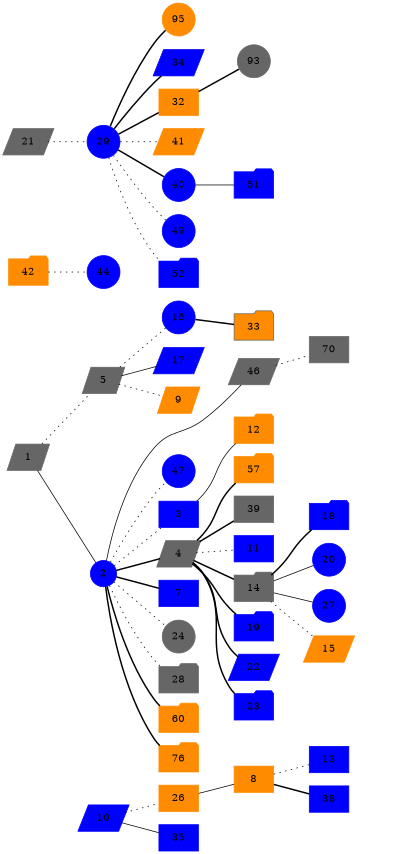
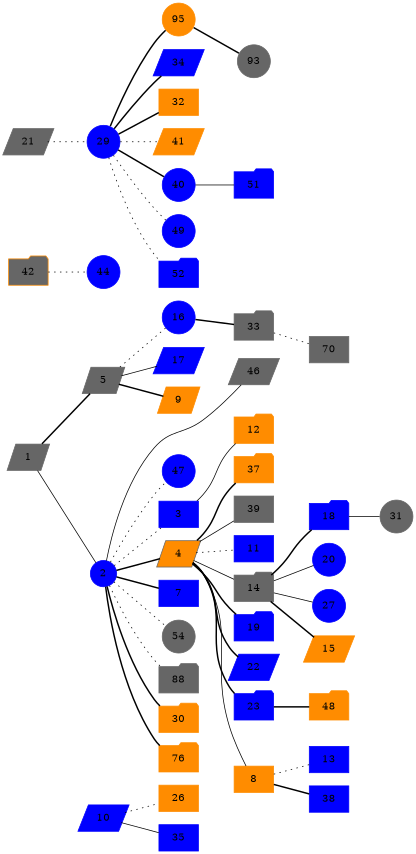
edge "93" -- "32": now "93" -- "95"
node "42": fillcolor darkorange -> gray40
node "33": fillcolor darkorange -> gray40
edge "70" -- "46": now "70" -- "33"
edge "5" -- "9": style dotted -> bold
edge "5" -- "1": style dotted -> bold
node "57": label "57" -> "37"
node "31": added
edge "39" -- "4": style bold -> solid
node "4": fillcolor gray40 -> darkorange
edge "4" -- "14": style bold -> solid
edge "14" -- "15": style dotted -> bold
node "24": label "24" -> "54"
node "28": label "28" -> "88"
node "48": added
node "60": label "60" -> "30"
edge "8" -- "26": now "8" -- "4"
